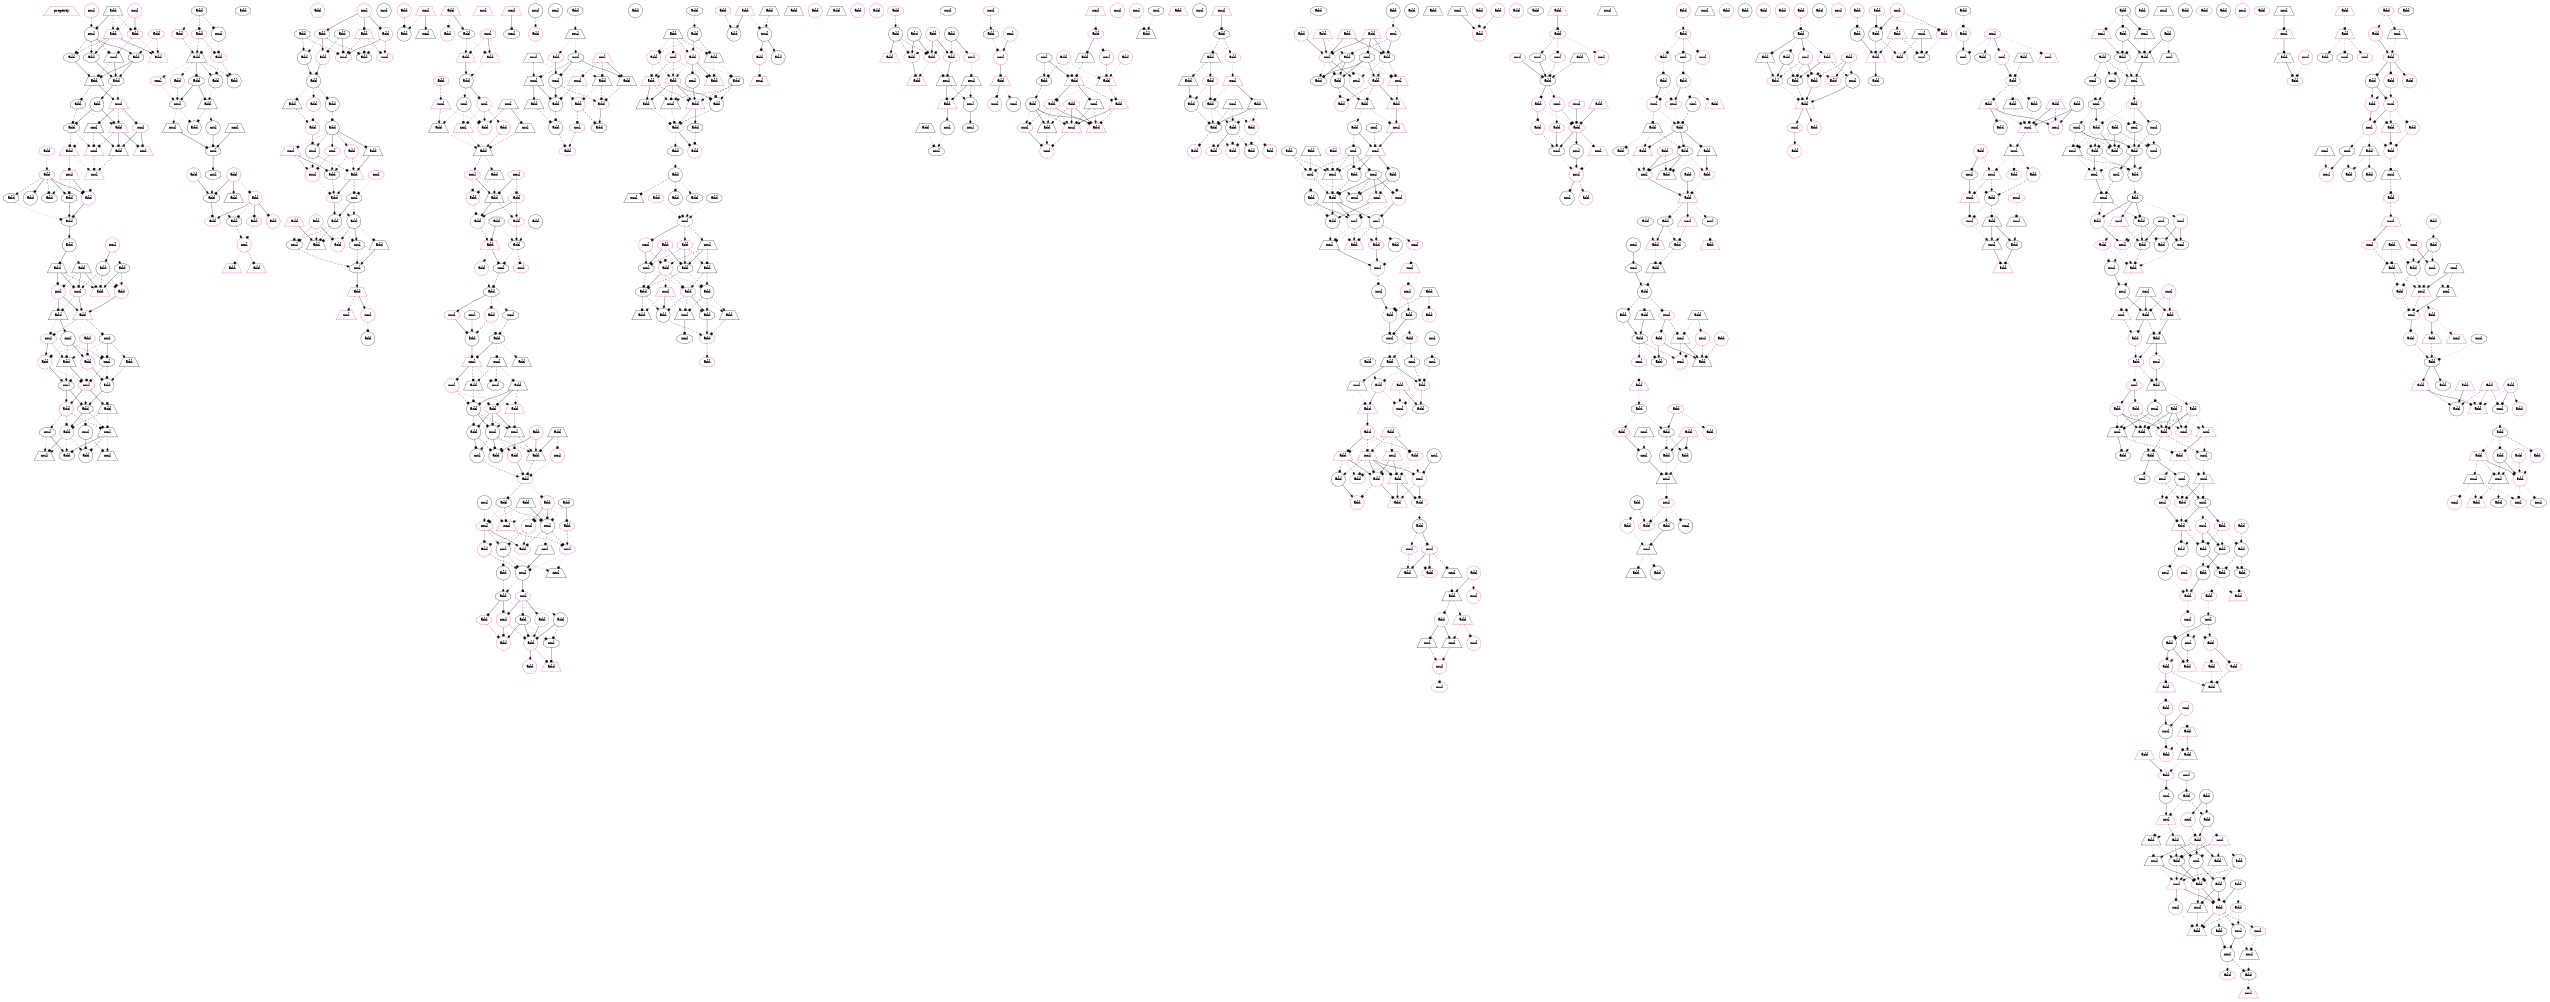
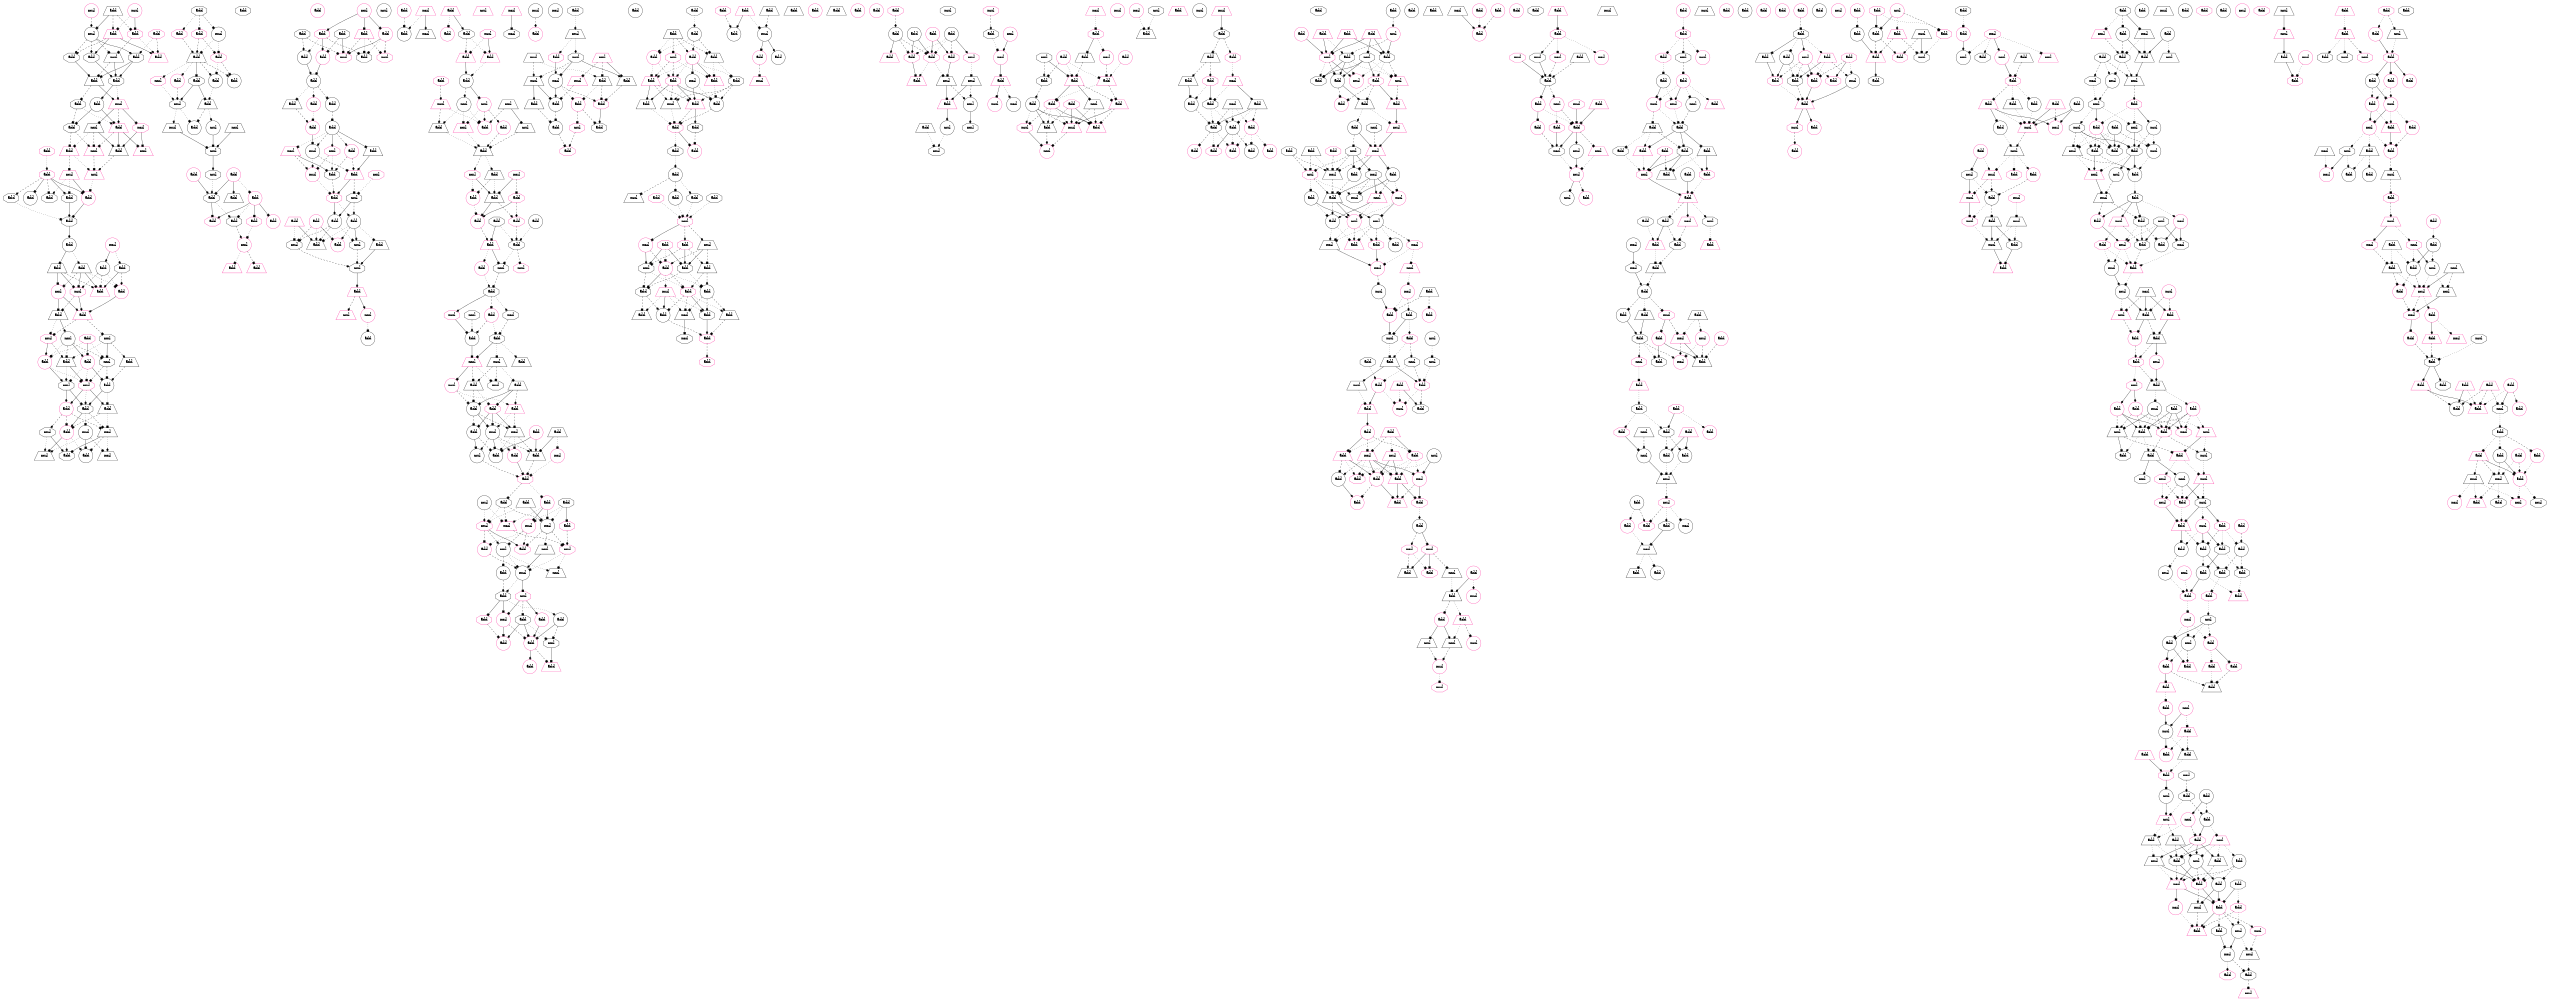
node "property": removed
